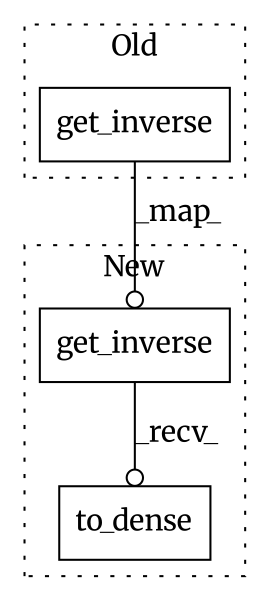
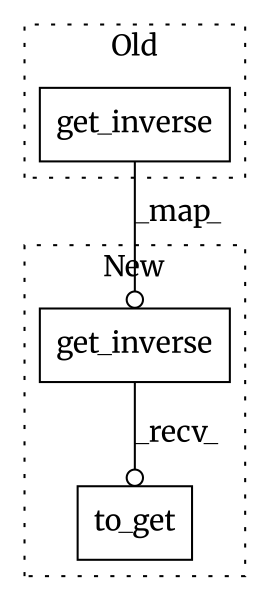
node "to_dense": label "to_dense" -> "to_get"
